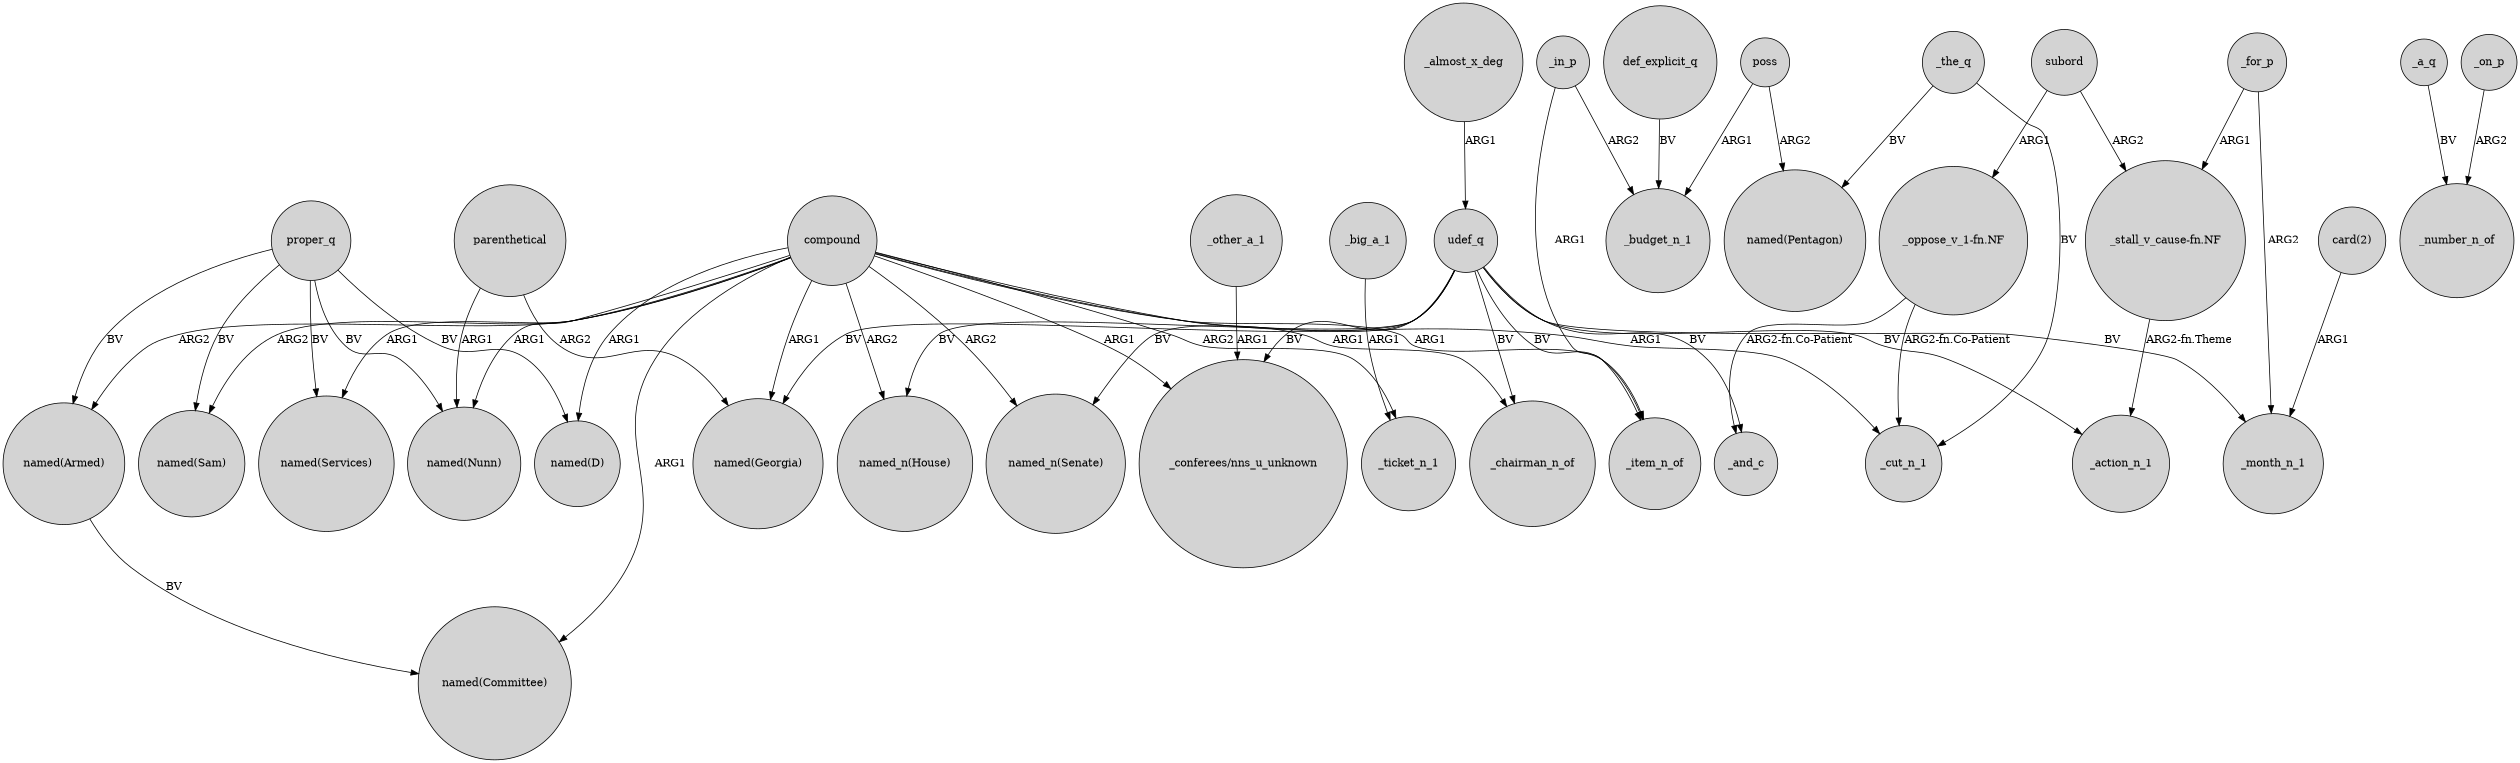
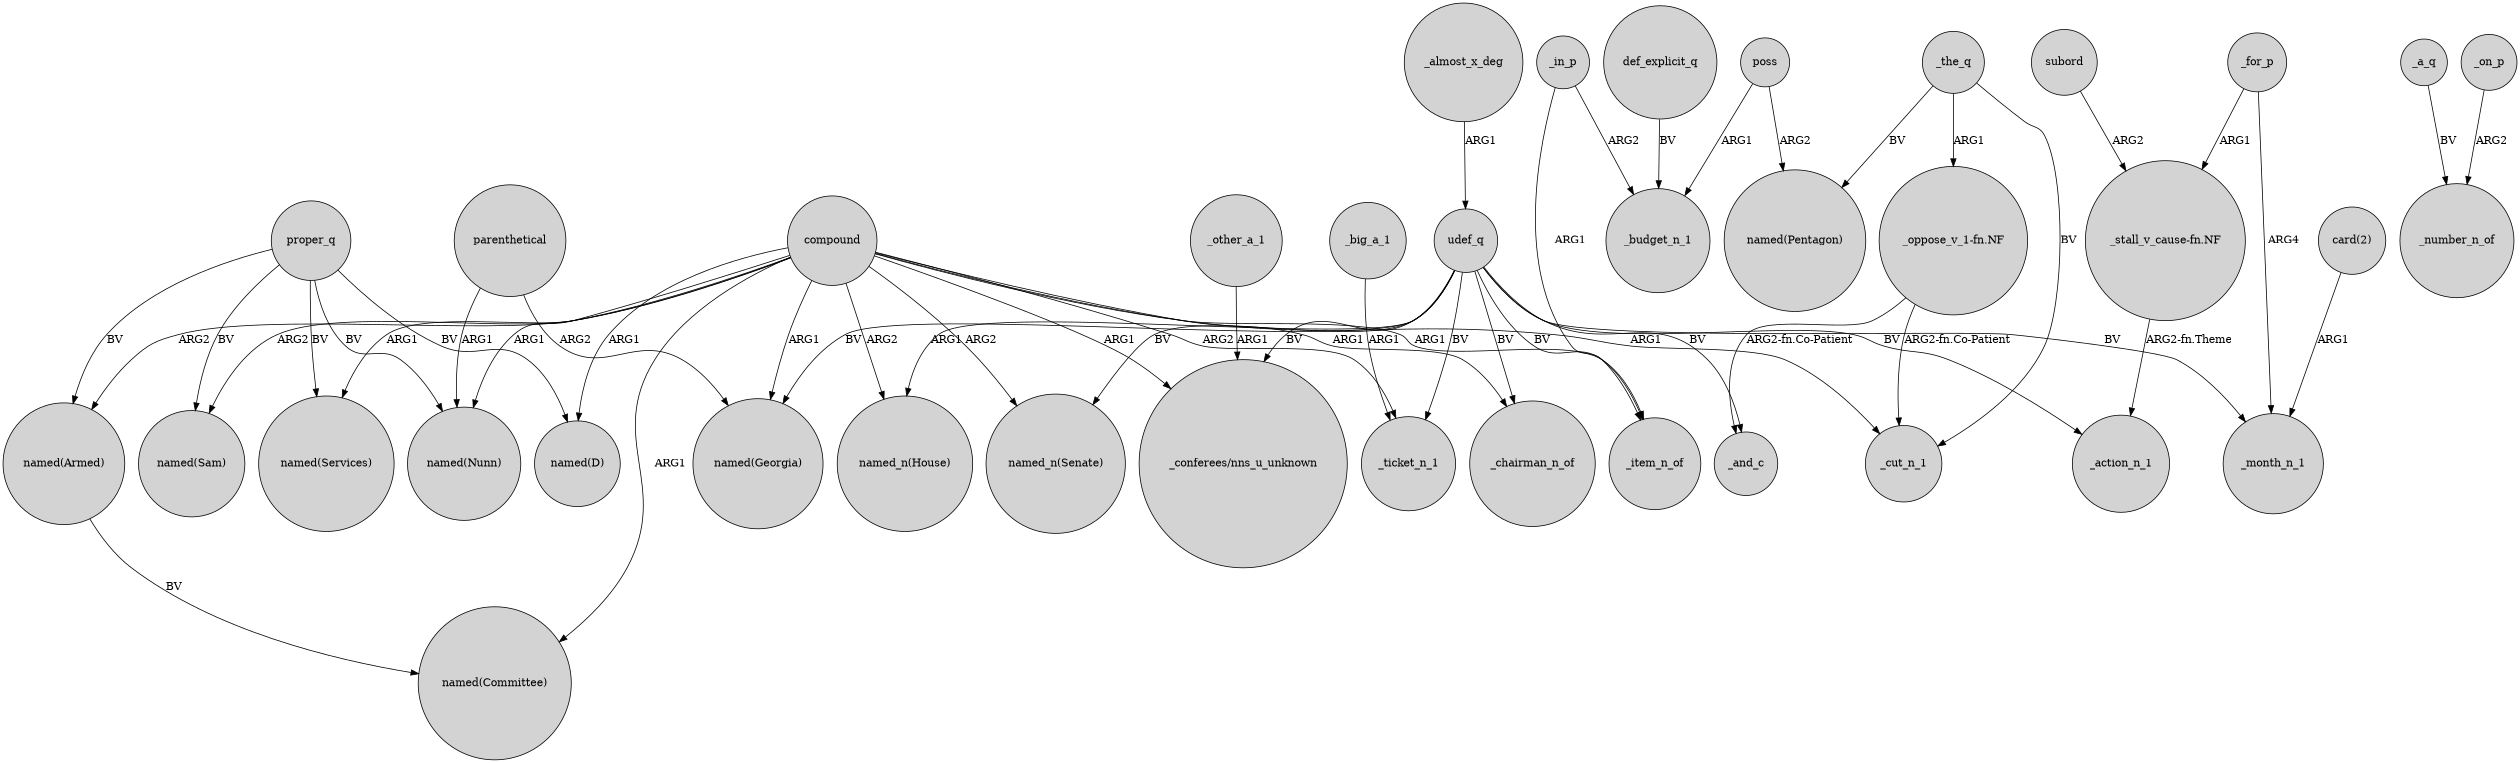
edge "subord" -> "_oppose_v_1-fn.NF": now "_the_q" -> "_oppose_v_1-fn.NF"
edge "_for_p" -> "_month_n_1": label "ARG2" -> "ARG4"
edge "udef_q" -> "named_n(House)": label "BV" -> "ARG1"
edge "udef_q" -> "_ticket_n_1": added, label "BV"
